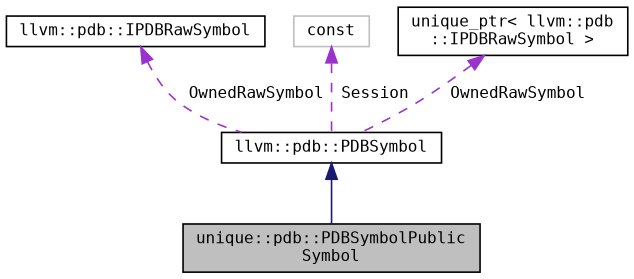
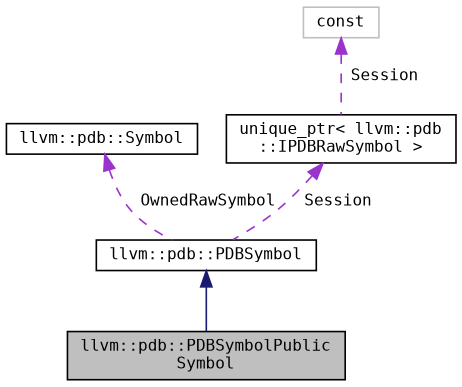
node "llvm::pdb::IPDBRawSymbol": label "llvm::pdb::IPDBRawSymbol" -> "llvm::pdb::Symbol"
edge "llvm::pdb::PDBSymbol" -> "unique_ptr< llvm::pdb ::IPDBRawSymbol >": label " OwnedRawSymbol" -> " Session"
edge "llvm::pdb::PDBSymbol" -> "const": now "unique_ptr< llvm::pdb ::IPDBRawSymbol >" -> "const"
node "unique::pdb::PDBSymbolPublic Symbol": label "unique::pdb::PDBSymbolPublic Symbol" -> "llvm::pdb::PDBSymbolPublic Symbol"
